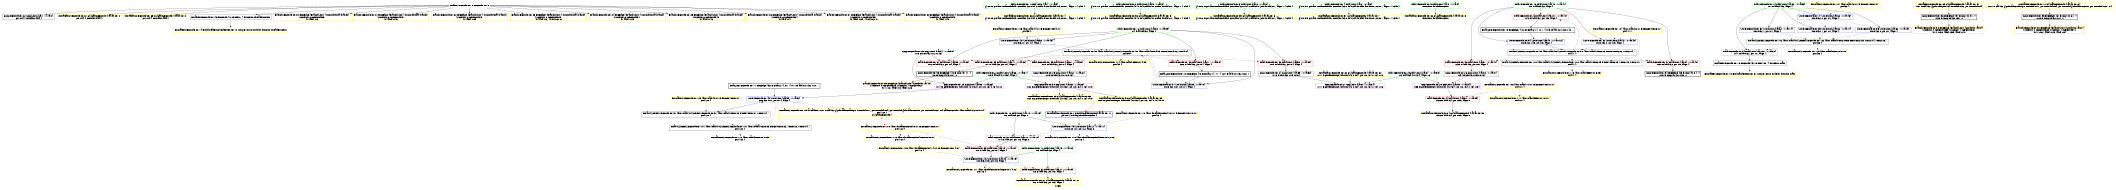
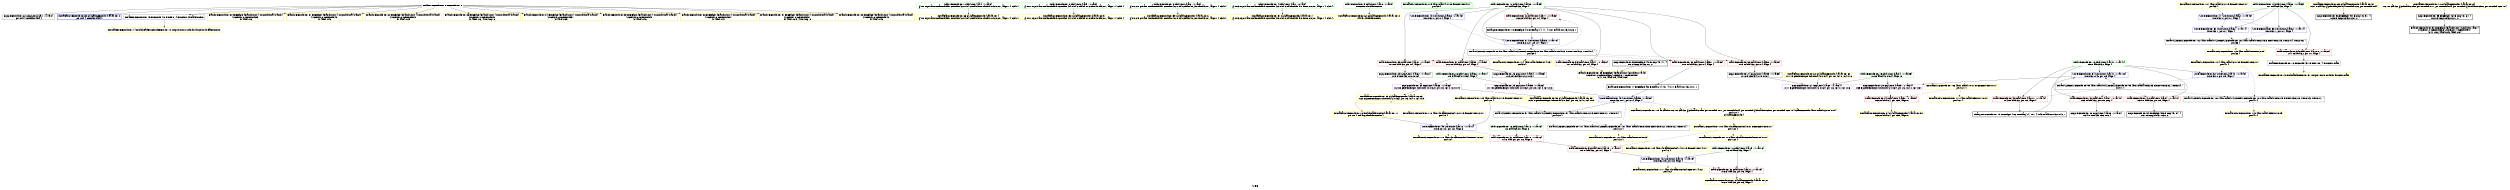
edge "AddrVFGNode ID: 17 AddrStmt: [Var38 <-- Var39]" -> "LoadVFGNode ID: 39 LoadStmt: [Var61 <-- Var38]": added
node "ActualParmVFGNode ID: 61 CS[CallICFGNode: ]ValVar ID: 0": removed
node "ActualParmVFGNode ID: 65 CS[CallICFGNode: ]ValVar ID: 0": color yellow -> blue
node "ActualParmVFGNode ID: 62 CS[CallICFGNode: ]ValVar ID: 8": text "Function: threadFunction" -> "ValVar: threadFunction"
node "FormalINSVFGNode ID: 105 {fun: main}4V_1 = ENCHI(MR_4V_1)": color yellow -> green
node "StoreVFGNode ID: 55 StoreStmt: [Var32 <-- Var43]": removed
node "BranchVFGNode ID: 92 PAGEdge: [BranchStmt: [Condition Var94]": removed
node "BranchVFGNode ID: 90 PAGEdge: [BranchStmt: [Condition Var67]": color gold -> black
node "CopyVFGNode ID: 23 CopyStmt: [Var54 <-- Var53]": color yellow -> black
edge "CopyVFGNode ID: 23 CopyStmt: [Var54 <-- Var53]" -> "LoadVFGNode ID: 37 LoadStmt: [Var53 <-- Var38]": reversed
node "LoadVFGNode ID: 36 LoadStmt: [Var51 <-- Var38]": added
node "LoadVFGNode ID: 42 LoadStmt: [Var87 <-- Var40]": text "%33 = load i32, ptr %5, align 4" -> "%33 = load i32, ptr %5, cmp 4"
edge "LoadVFGNode ID: 35 LoadStmt: [Var47 <-- Var38]" -> "CmpVFGNode ID: 93 PAGEdge: [48 = cmp(49, 47, )]": now "LoadVFGNode ID: 35 LoadStmt: [Var47 <-- Var38]" -> "BranchVFGNode ID: 89 PAGEdge: [BranchStmt: [Condition Var48]"
node "CopyVFGNode ID: 24 CopyStmt: [Var59 <-- Var58]": text "%16 = sext i32 %15 to i64" -> "%16 = sext i34 %15 to i64"
edge "CopyVFGNode ID: 26 CopyStmt: [Var88 <-- Var87]" -> "GepVFGNode ID: 28 GepStmt: [Var89 <-- Var34]": now "StoreVFGNode ID: 54 StoreStmt: [Var40 <-- Var102]" -> "GepVFGNode ID: 28 GepStmt: [Var89 <-- Var34]"
node "StoreVFGNode ID: 49 StoreStmt: [Var55 <-- Var52]": text "cmp i32 %11, ptr %14, align 4" -> "store i32 %11, ptr %14, align 4"
node "FormalParmVFGNode ID: 72 Fun[threadFunction]ValVar ID: 11": color blue -> yellow
edge "AddrVFGNode ID: 10 AddrStmt: [Var12 <-- Var13]" -> "StoreVFGNode ID: 45 StoreStmt: [Var12 <-- Var11]": now "FormalINSVFGNode ID: 103 {fun: main}8V_1 = ENCHI(MR_8V_1)" -> "StoreVFGNode ID: 45 StoreStmt: [Var12 <-- Var11]"
